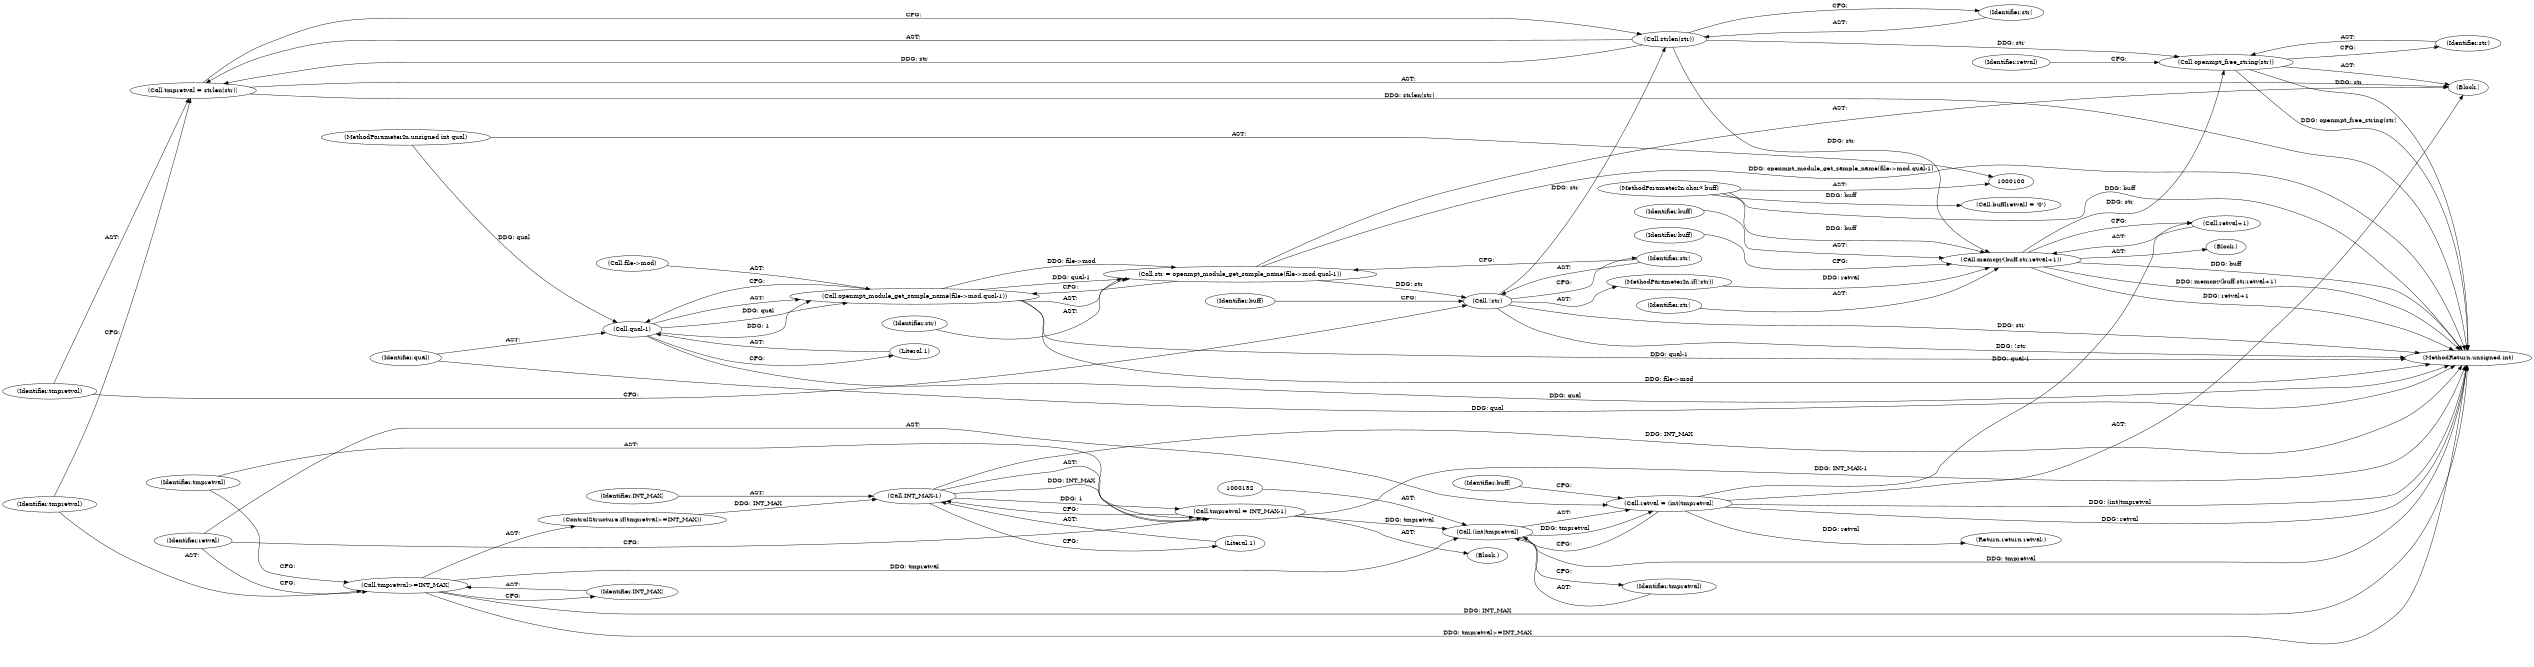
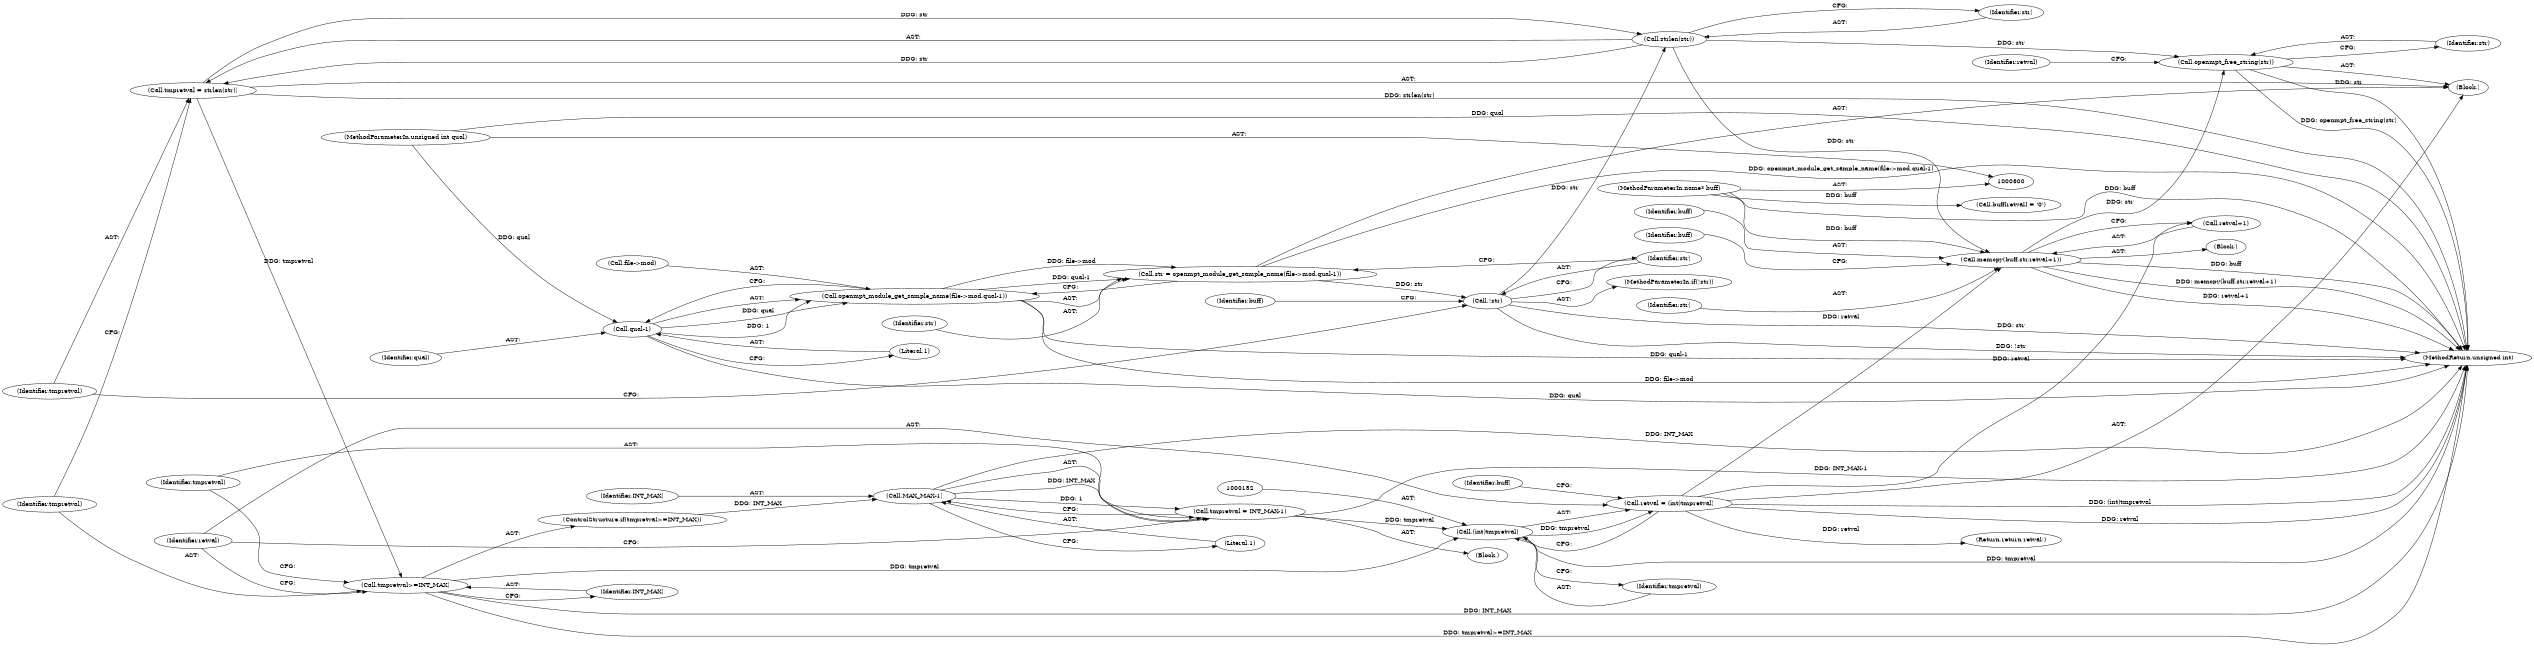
edge "(Call,tmpretval = strlen(str))" -> "(Call,strlen(str))": label "CFG: " -> "DDG: str"
node "1000100": label "1000100" -> "1000800"
node "(MethodParameterIn,char* buff)": label "(MethodParameterIn,char* buff)" -> "(MethodParameterIn,name* buff)"
edge "(MethodParameterIn,if(!str))" -> "(Call,memcpy(buff,str,retval+1))": now "(Call,retval = (int)tmpretval)" -> "(Call,memcpy(buff,str,retval+1))"
edge "(Call,tmpretval = strlen(str))" -> "(Call,tmpretval>=INT_MAX)": added, label "DDG: tmpretval"
edge "(Call,retval = (int)tmpretval)" -> "(Call,retval+1)": label "DDG: qual-1" -> "DDG: retval"
edge "(Identifier,qual)" -> "(MethodReturn,unsigned int)": now "(MethodParameterIn,unsigned int qual)" -> "(MethodReturn,unsigned int)"
node "(Call,INT_MAX-1)": label "(Call,INT_MAX-1)" -> "(Call,MAX_MAX-1)"
